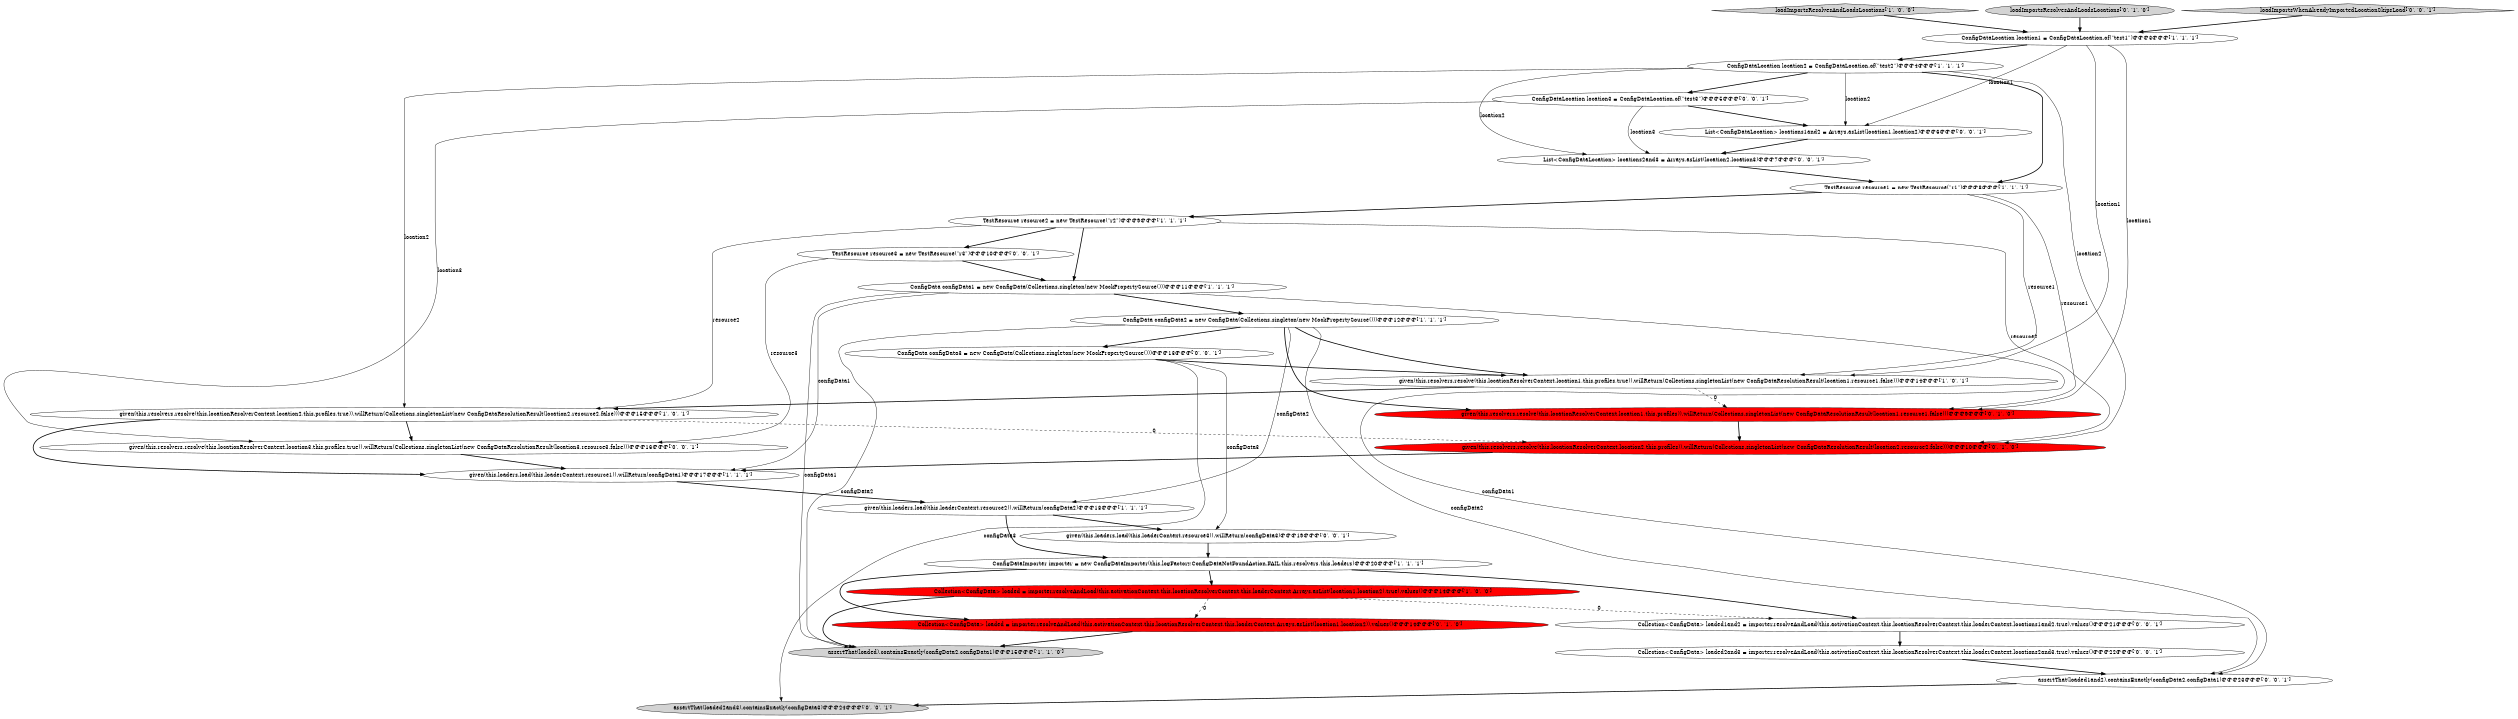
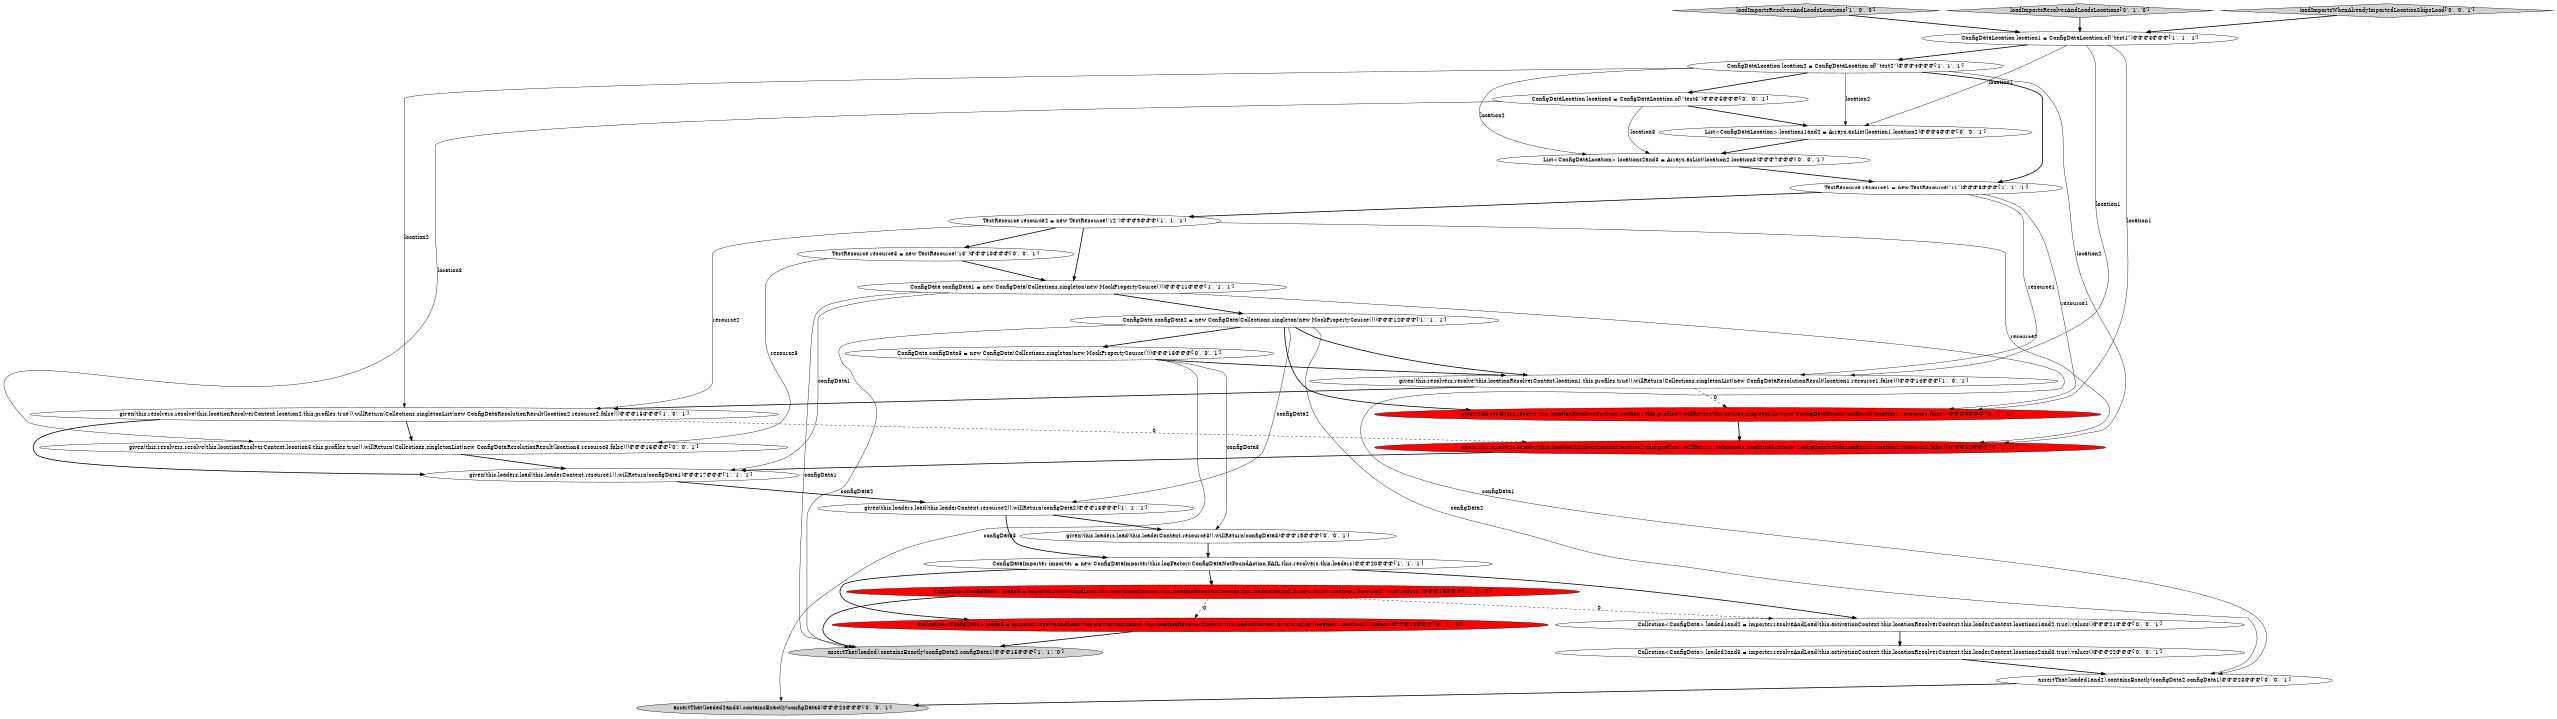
node "loadImportsResolvesAndLoadsLocations['0', '1', '0']": shape ellipse -> diamond
